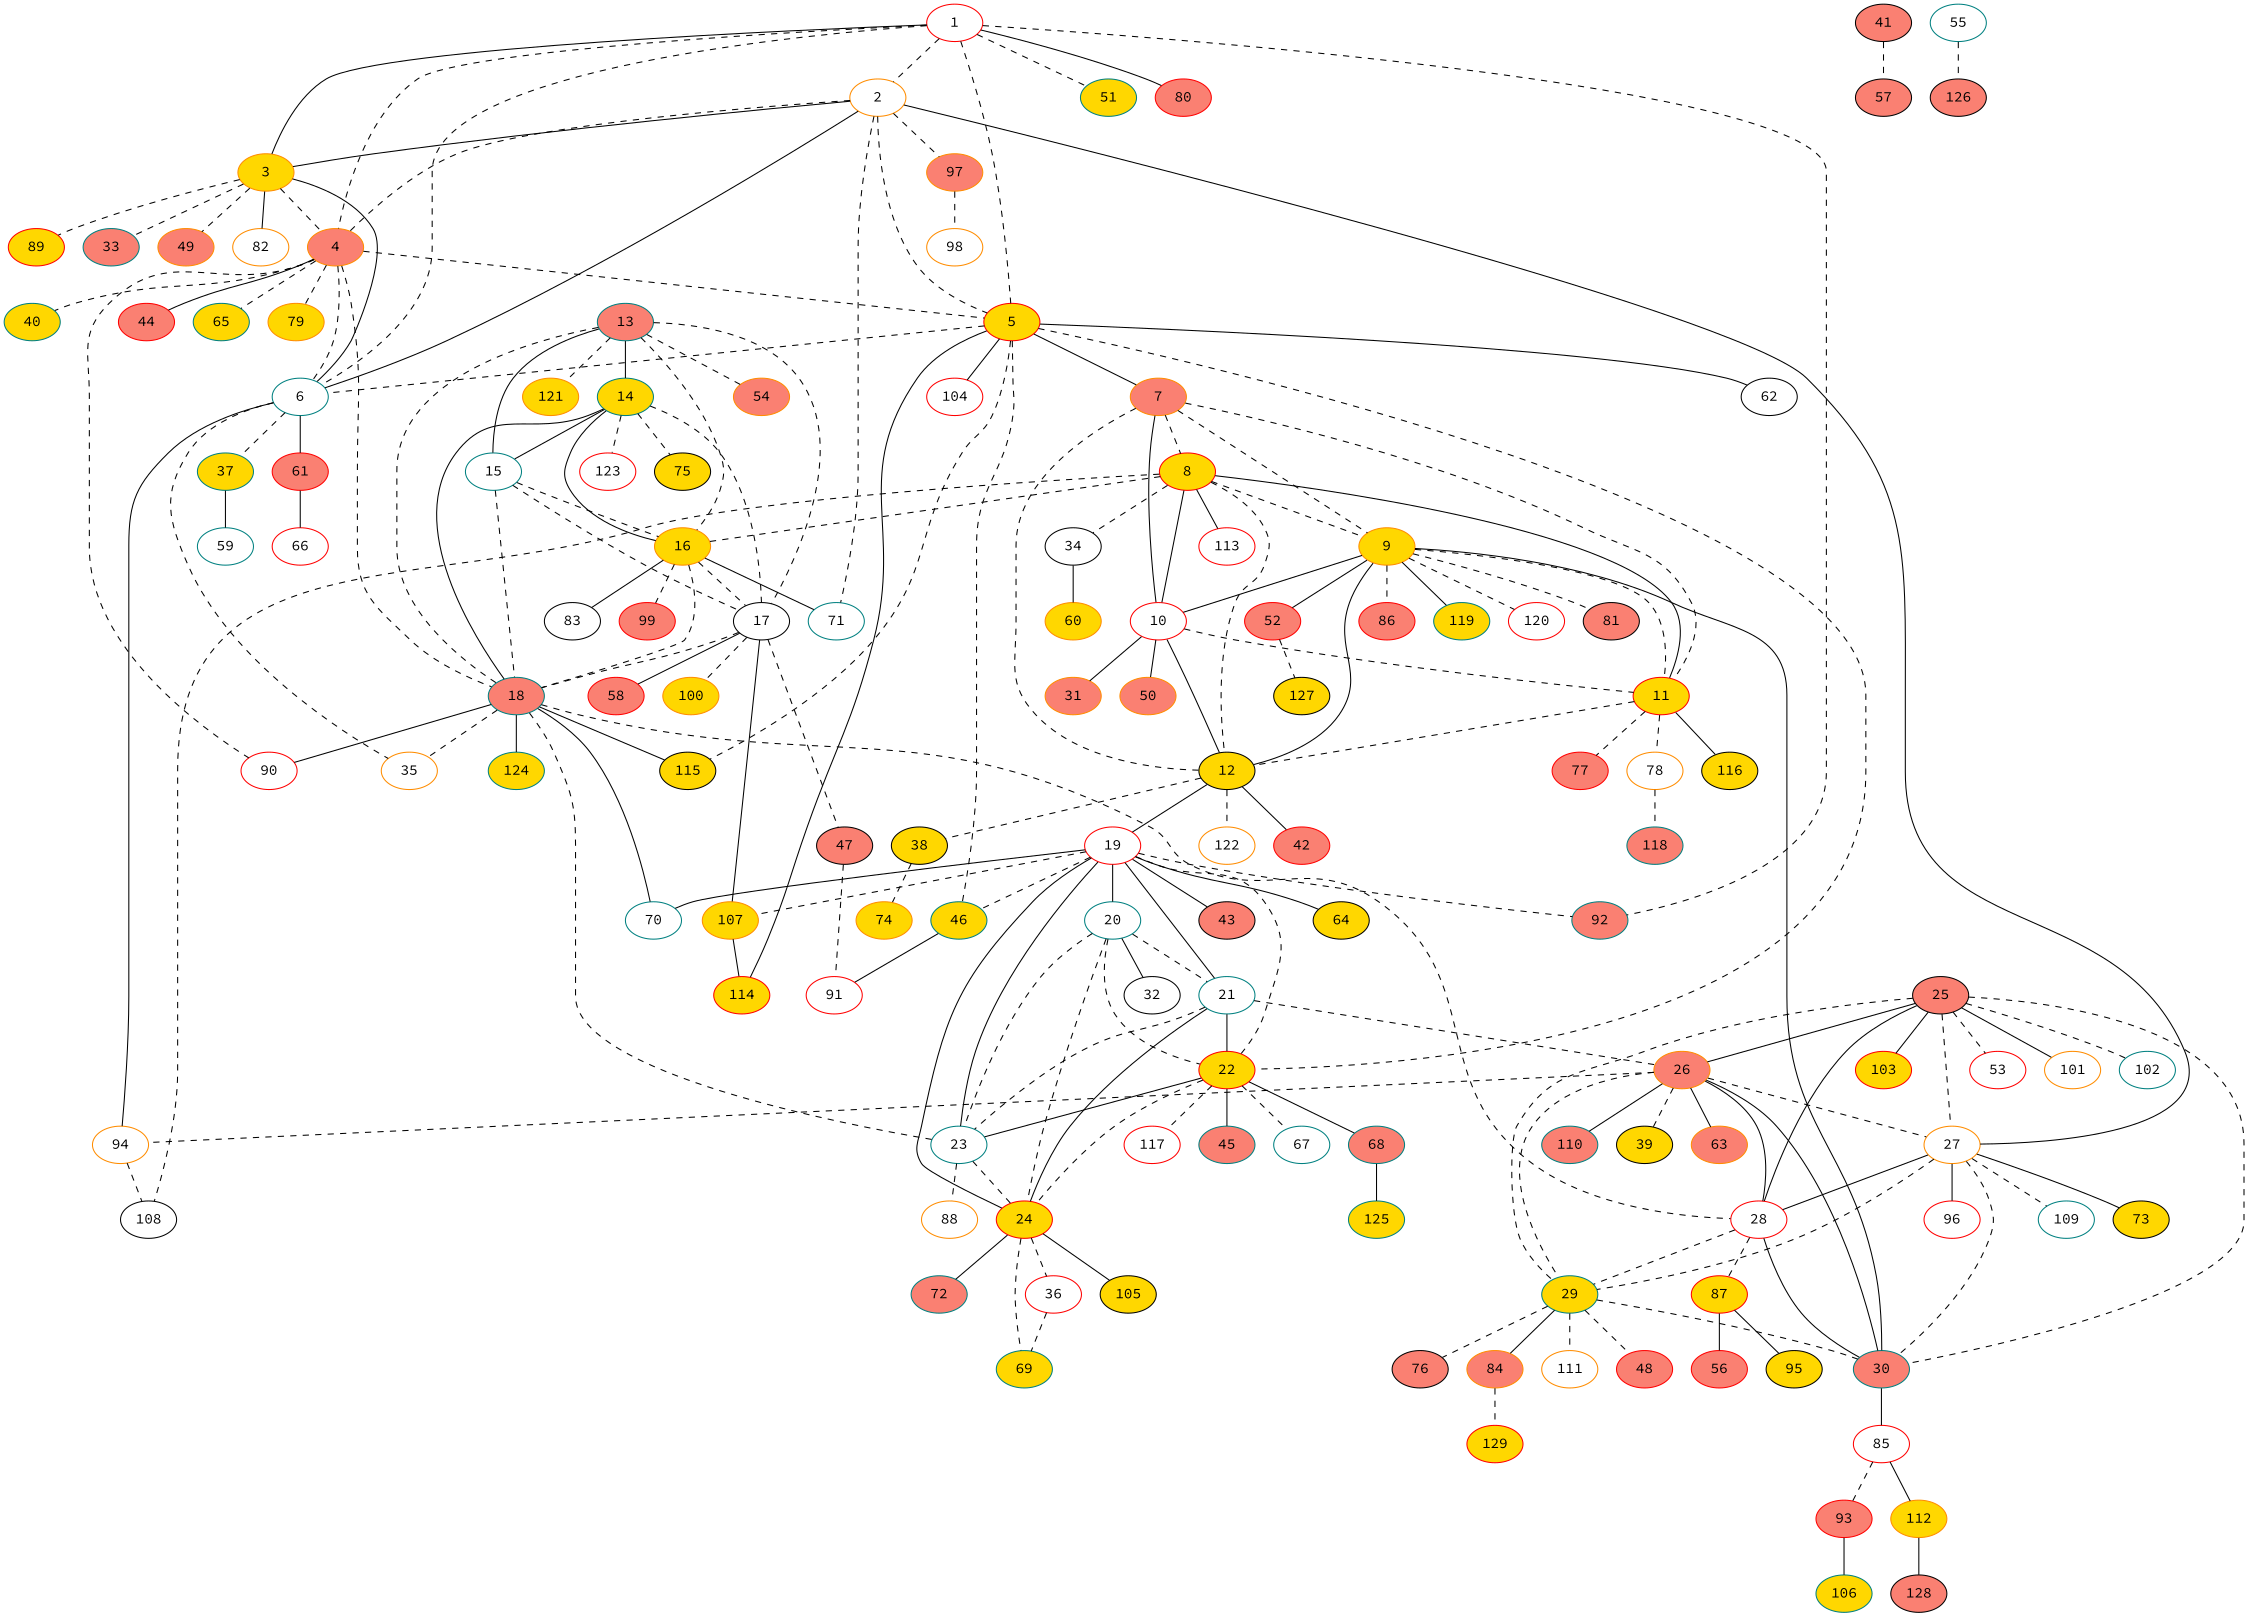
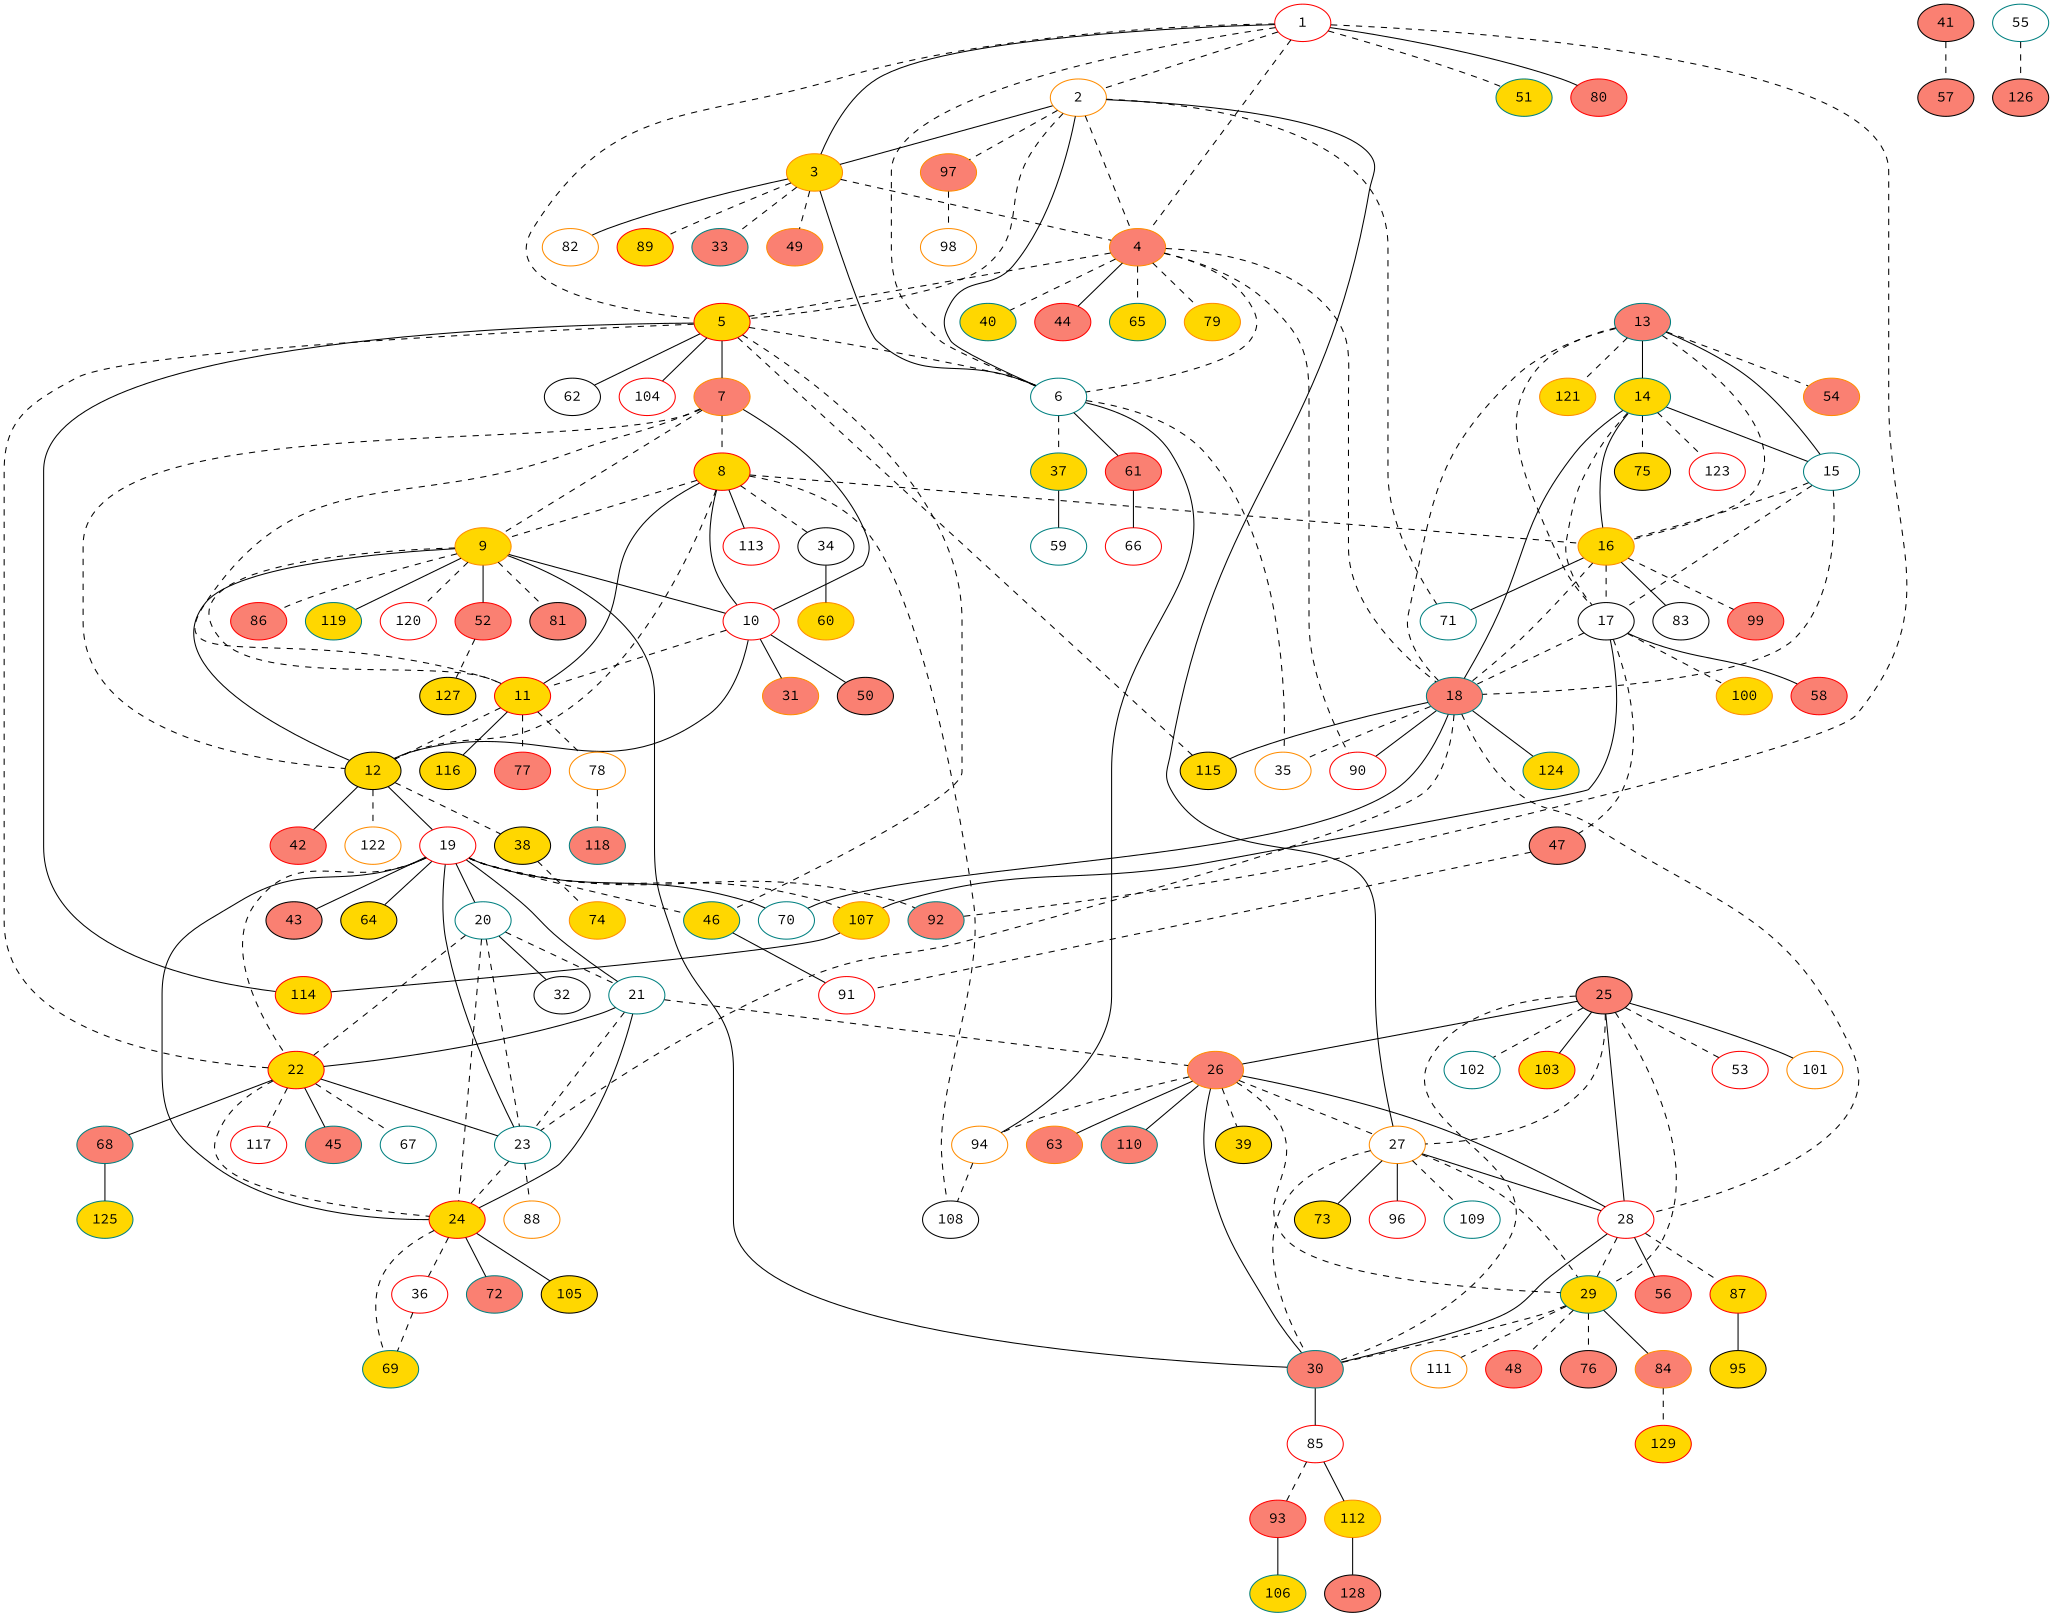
node "50": color darkorange -> black
edge "87" -- "56": now "28" -- "56"
